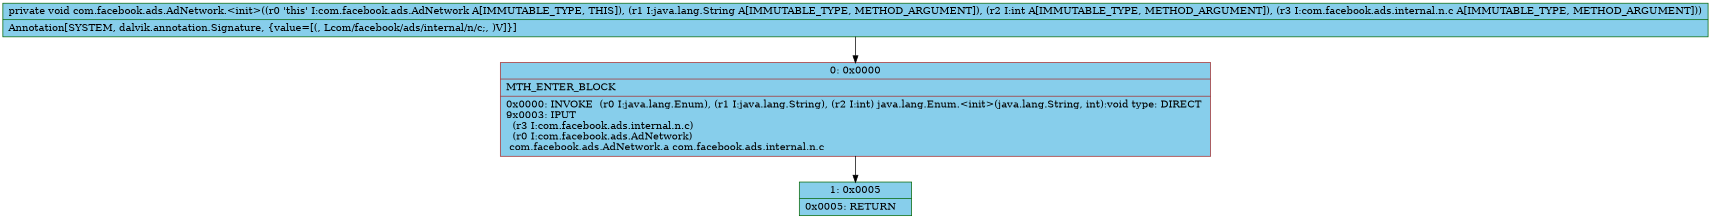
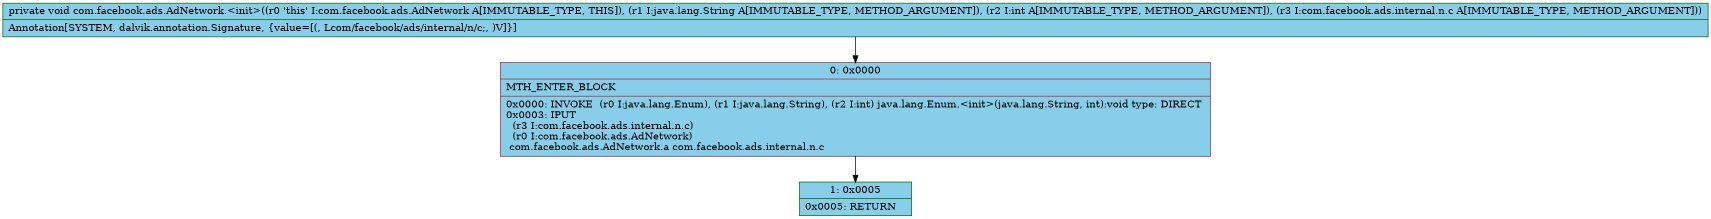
node "0: 0x0000": text "9x0003: IPUT" -> "0x0003: IPUT"
